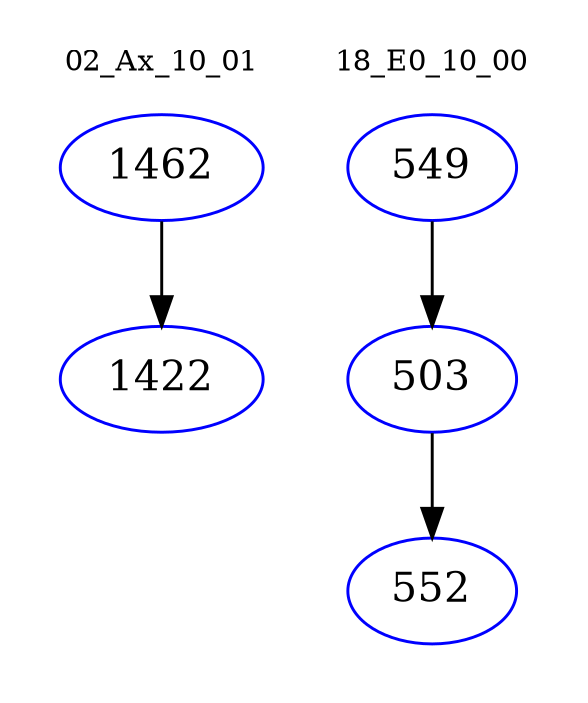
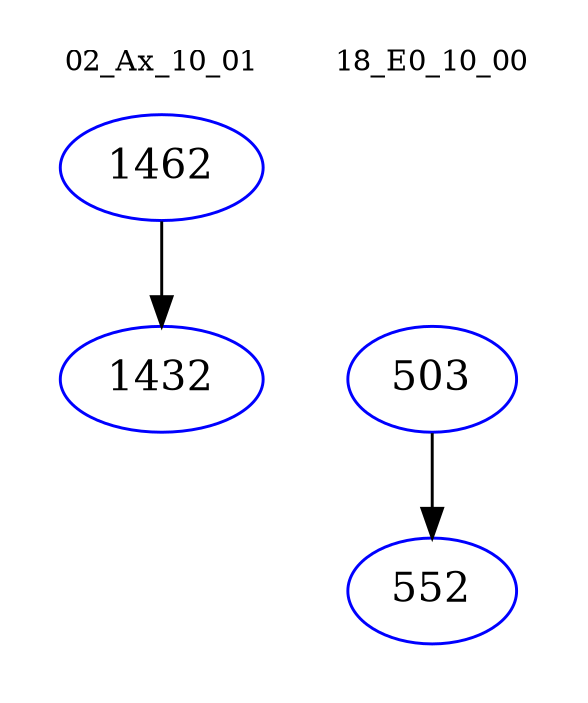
node "549": removed
node "1422": label "1422" -> "1432"
